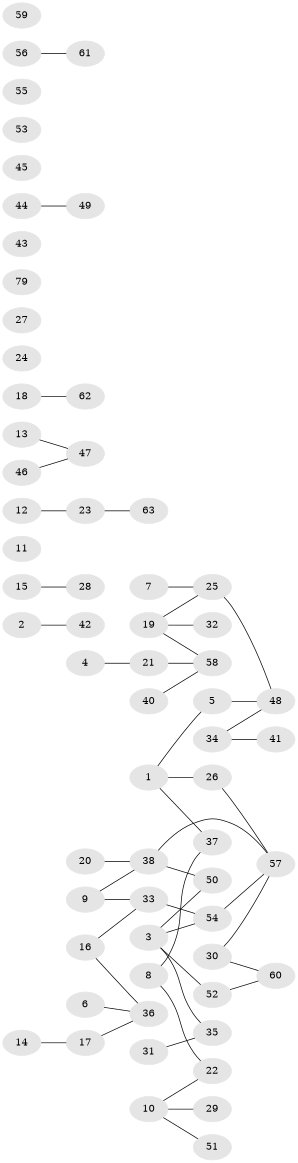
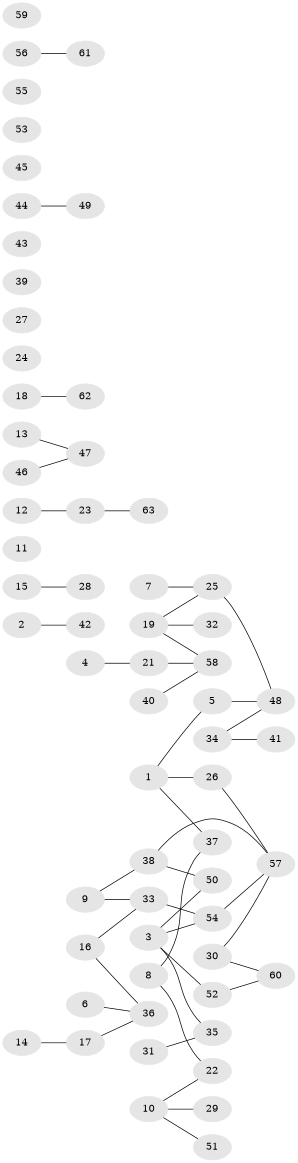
node "79": label "79" -> "39"
node "20": removed
